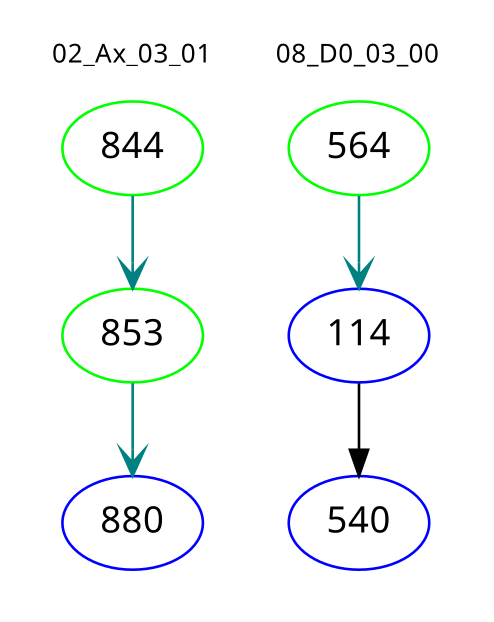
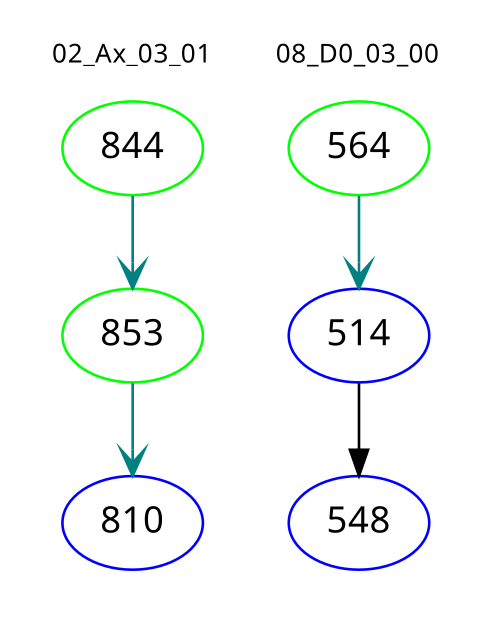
node "114": label "114" -> "514"
node "880": label "880" -> "810"
node "540": label "540" -> "548"
